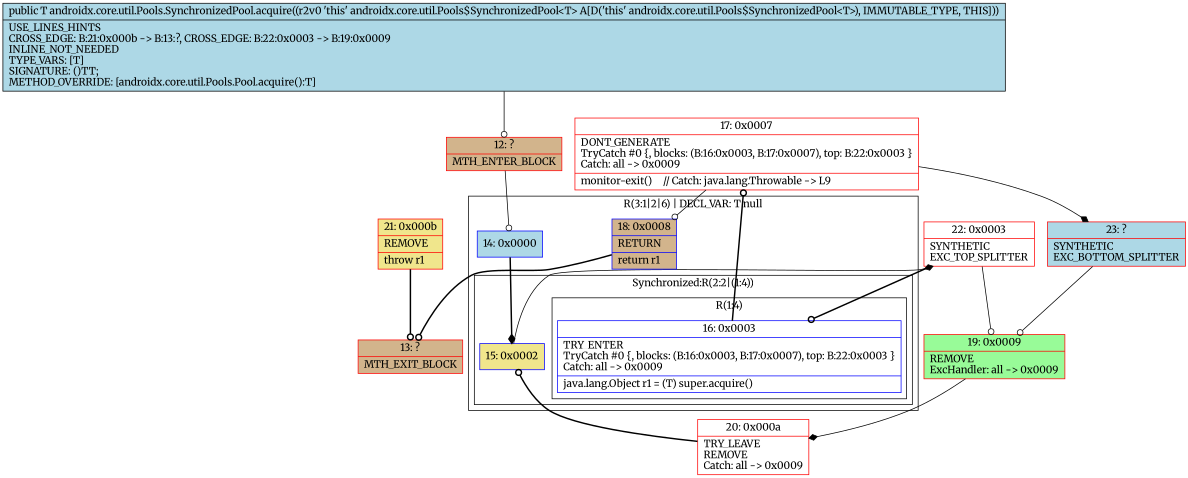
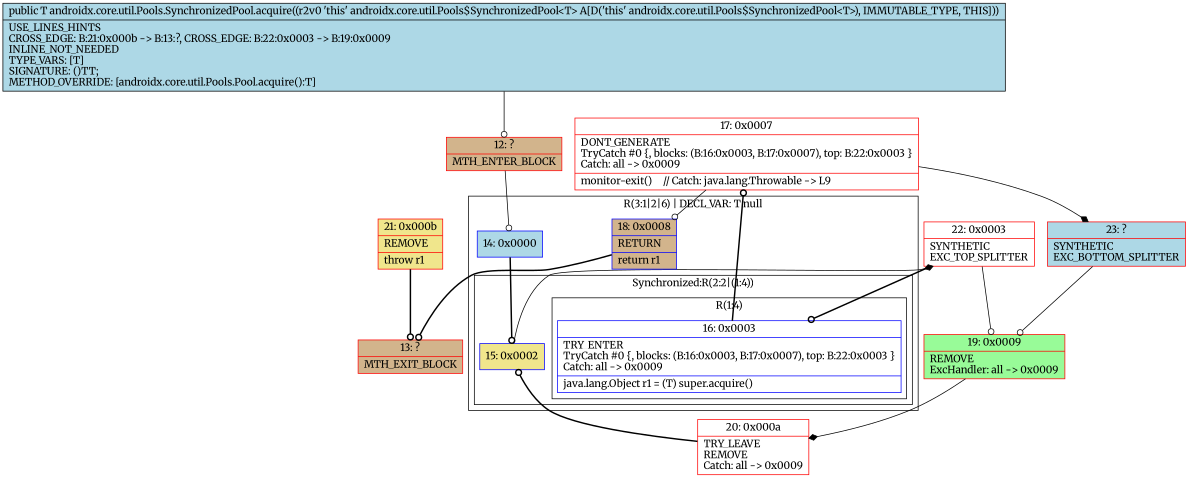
edge "14: 0x0000" -> "15: 0x0002": arrowhead diamond -> odot
